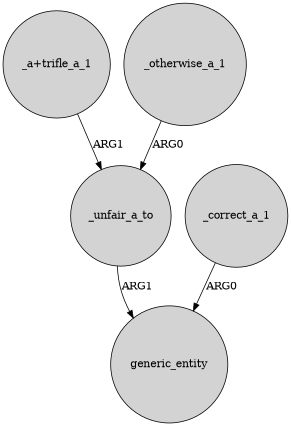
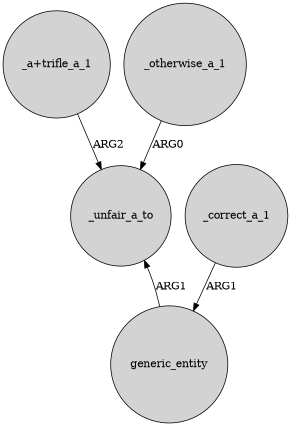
edge "_a+trifle_a_1" -> "_unfair_a_to": label "ARG1" -> "ARG2"
edge "_correct_a_1" -> "generic_entity": label "ARG0" -> "ARG1"
edge "_unfair_a_to" -> "generic_entity": reversed
